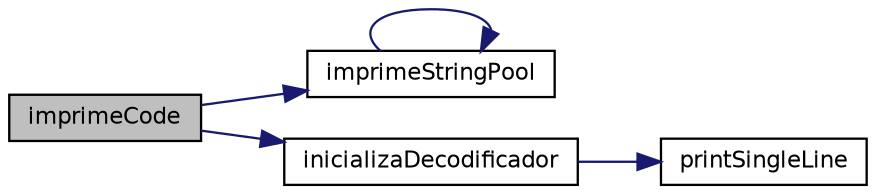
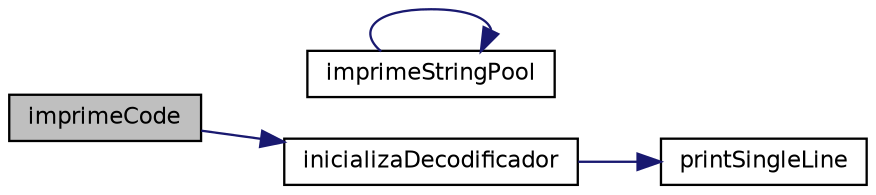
edge "imprimeCode" -> "imprimeStringPool": removed
